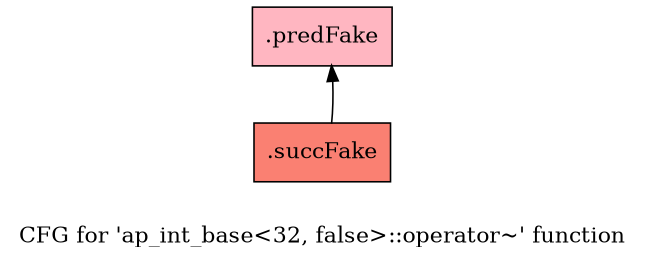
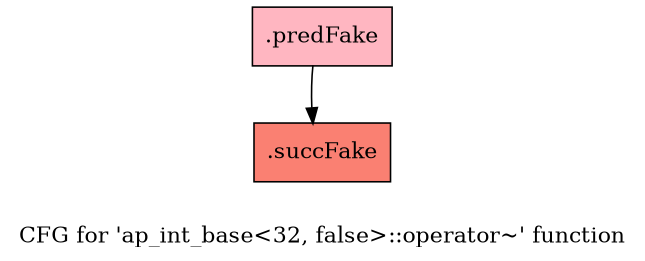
edge ".succFake" -> ".predFake": reversed
